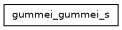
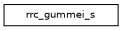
node "gummei_gummei_s": label "gummei_gummei_s" -> "rrc_gummei_s"
